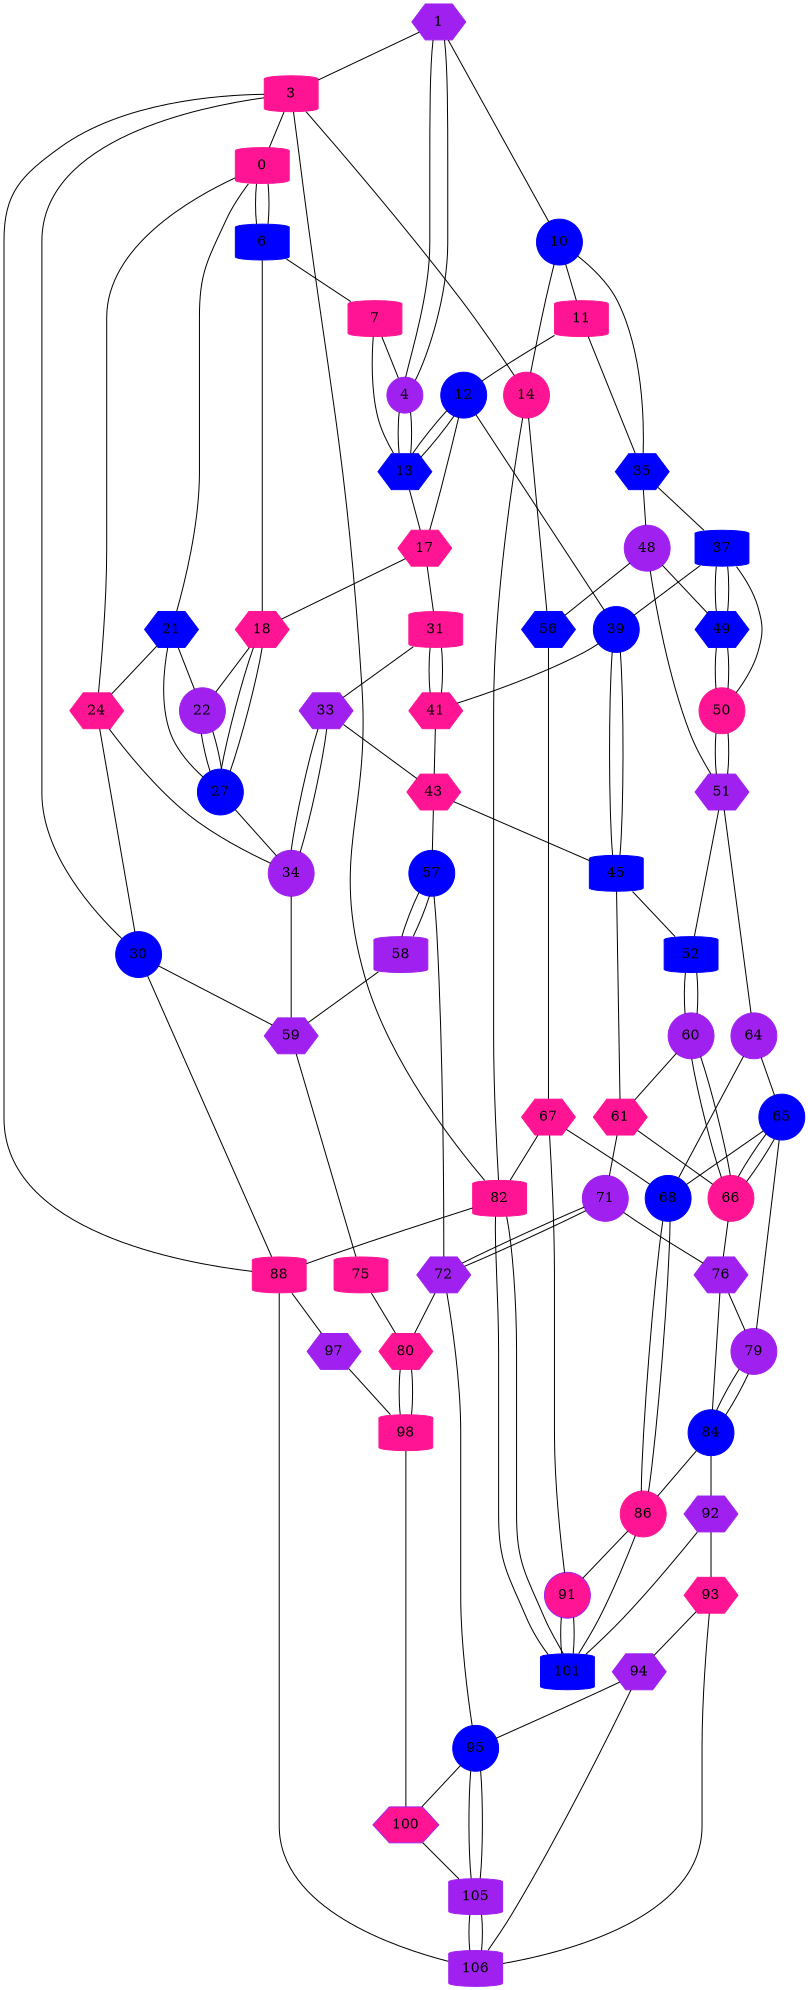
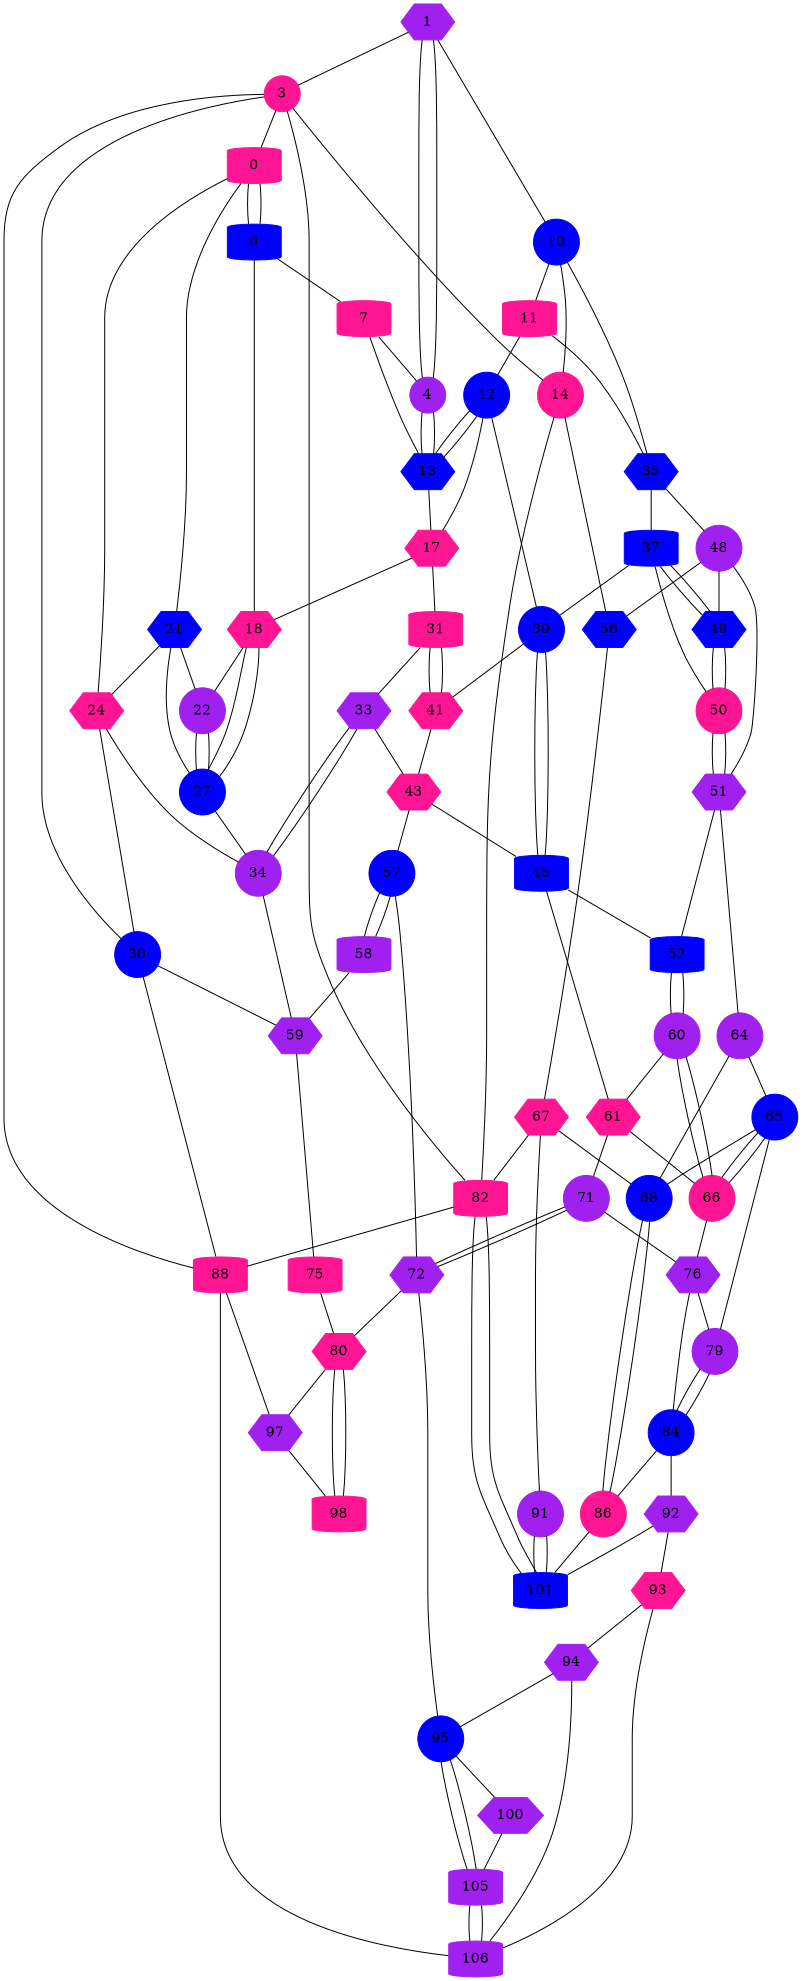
node "3": shape cylinder -> circle
edge "80" -- "97": added
edge "86" -- "91": removed
node "91": fillcolor deeppink -> purple
edge "98" -- "100": removed
node "100": fillcolor deeppink -> purple
